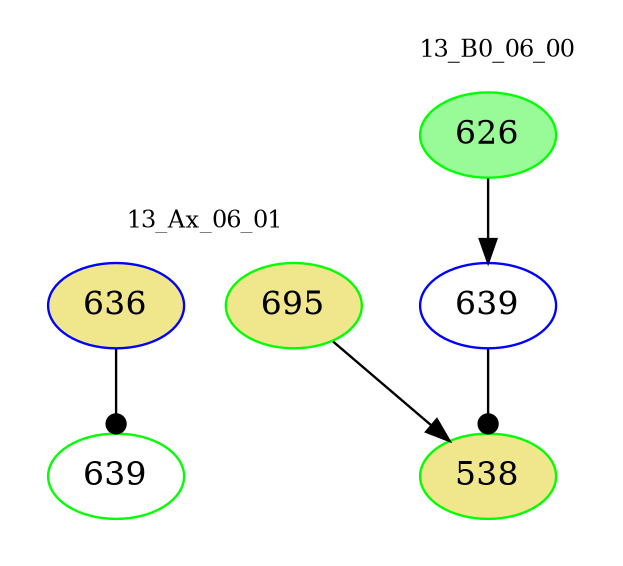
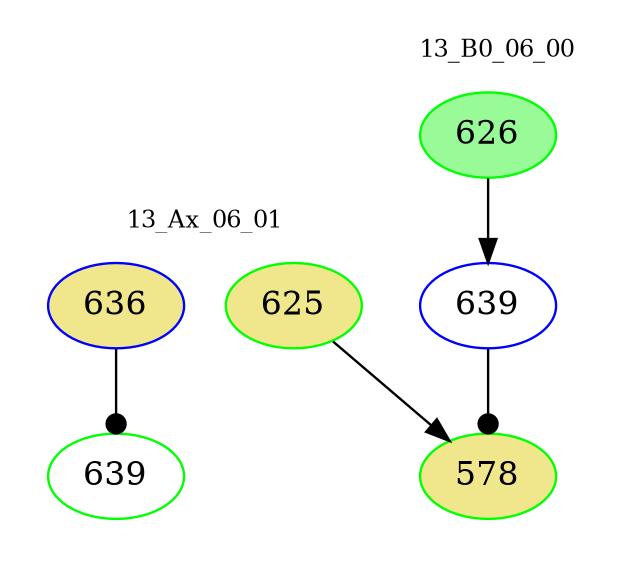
node "695": label "695" -> "625"
node "538": label "538" -> "578"
